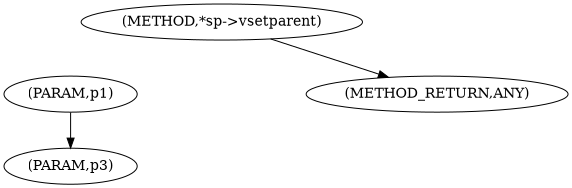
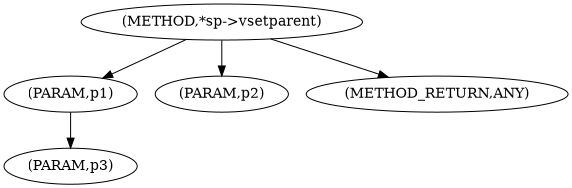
edge "(METHOD,*sp->vsetparent)" -> "(PARAM,p1)": added
node "(PARAM,p2)": added
